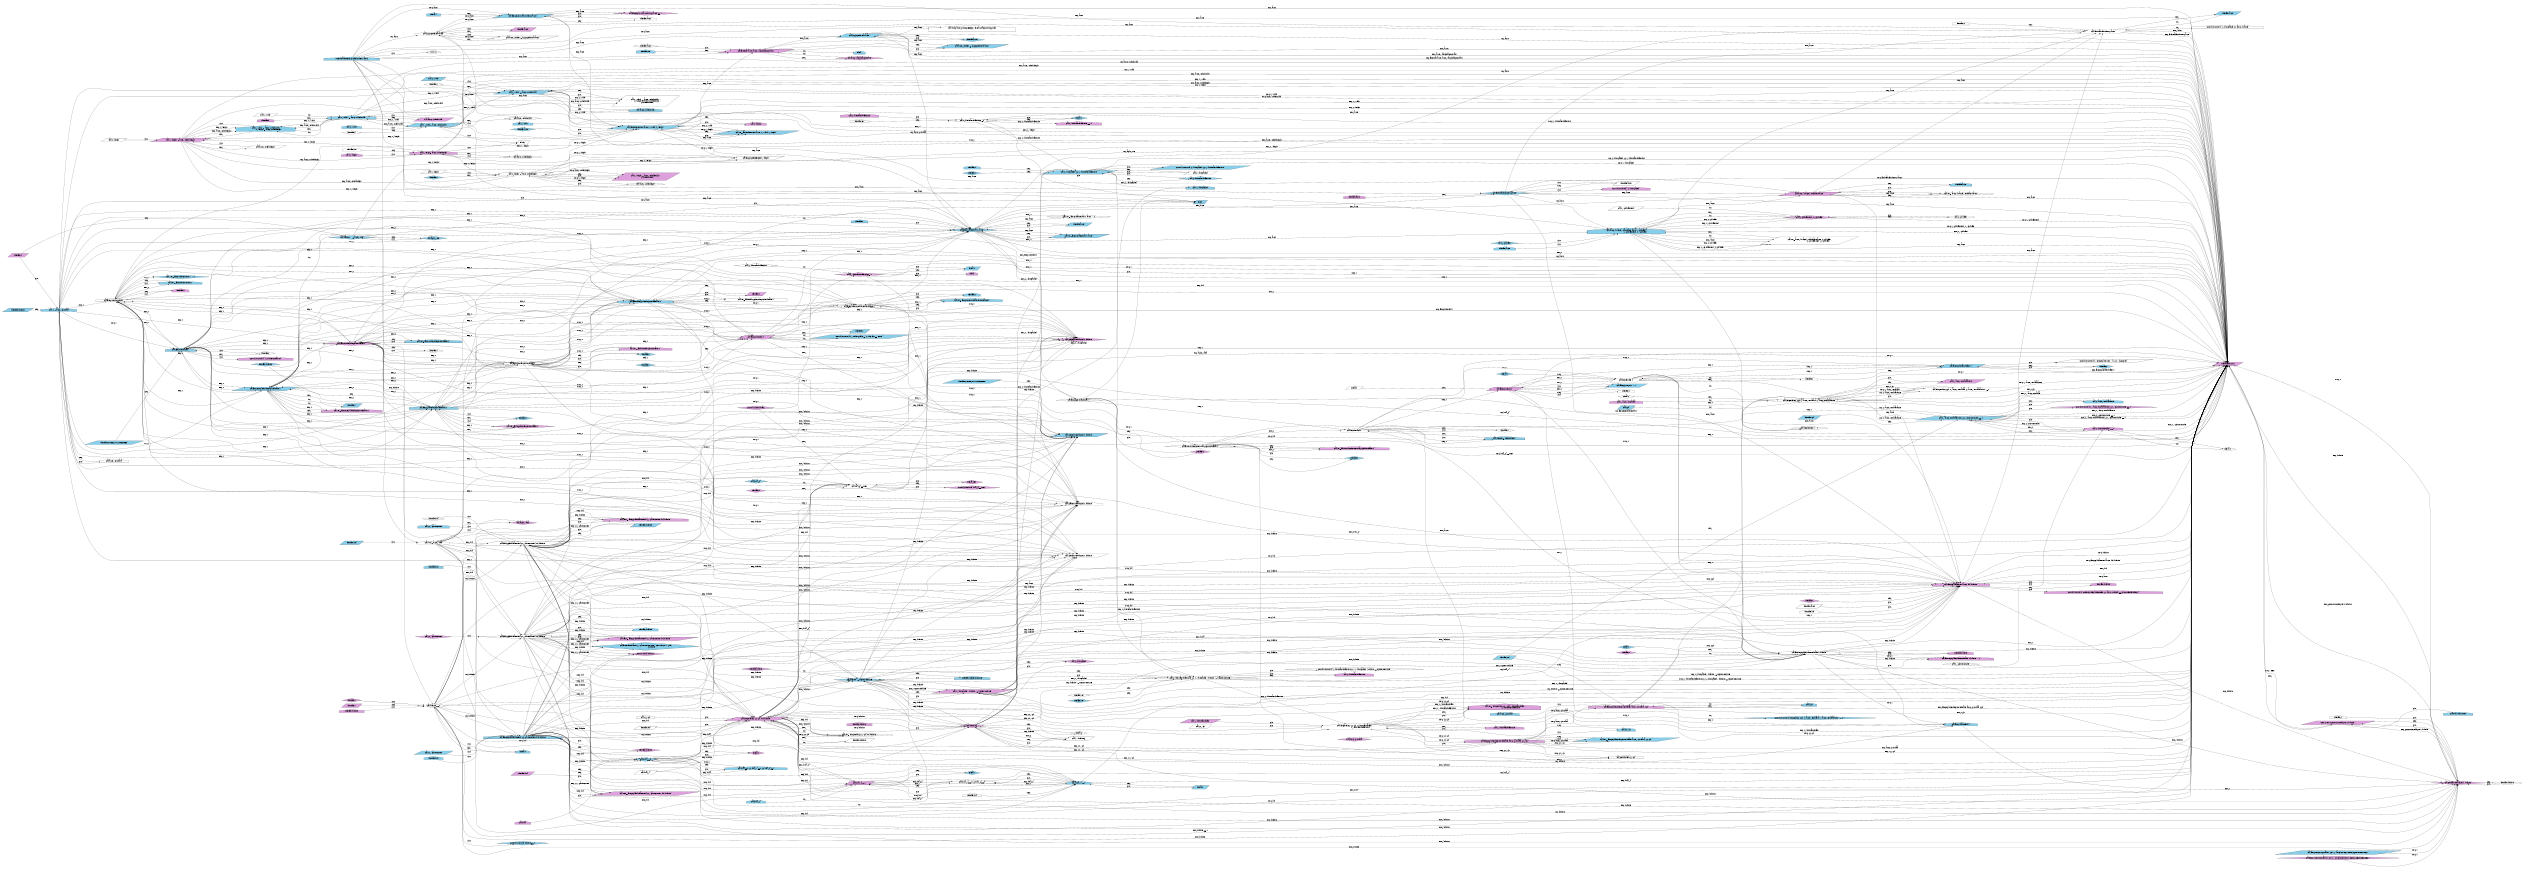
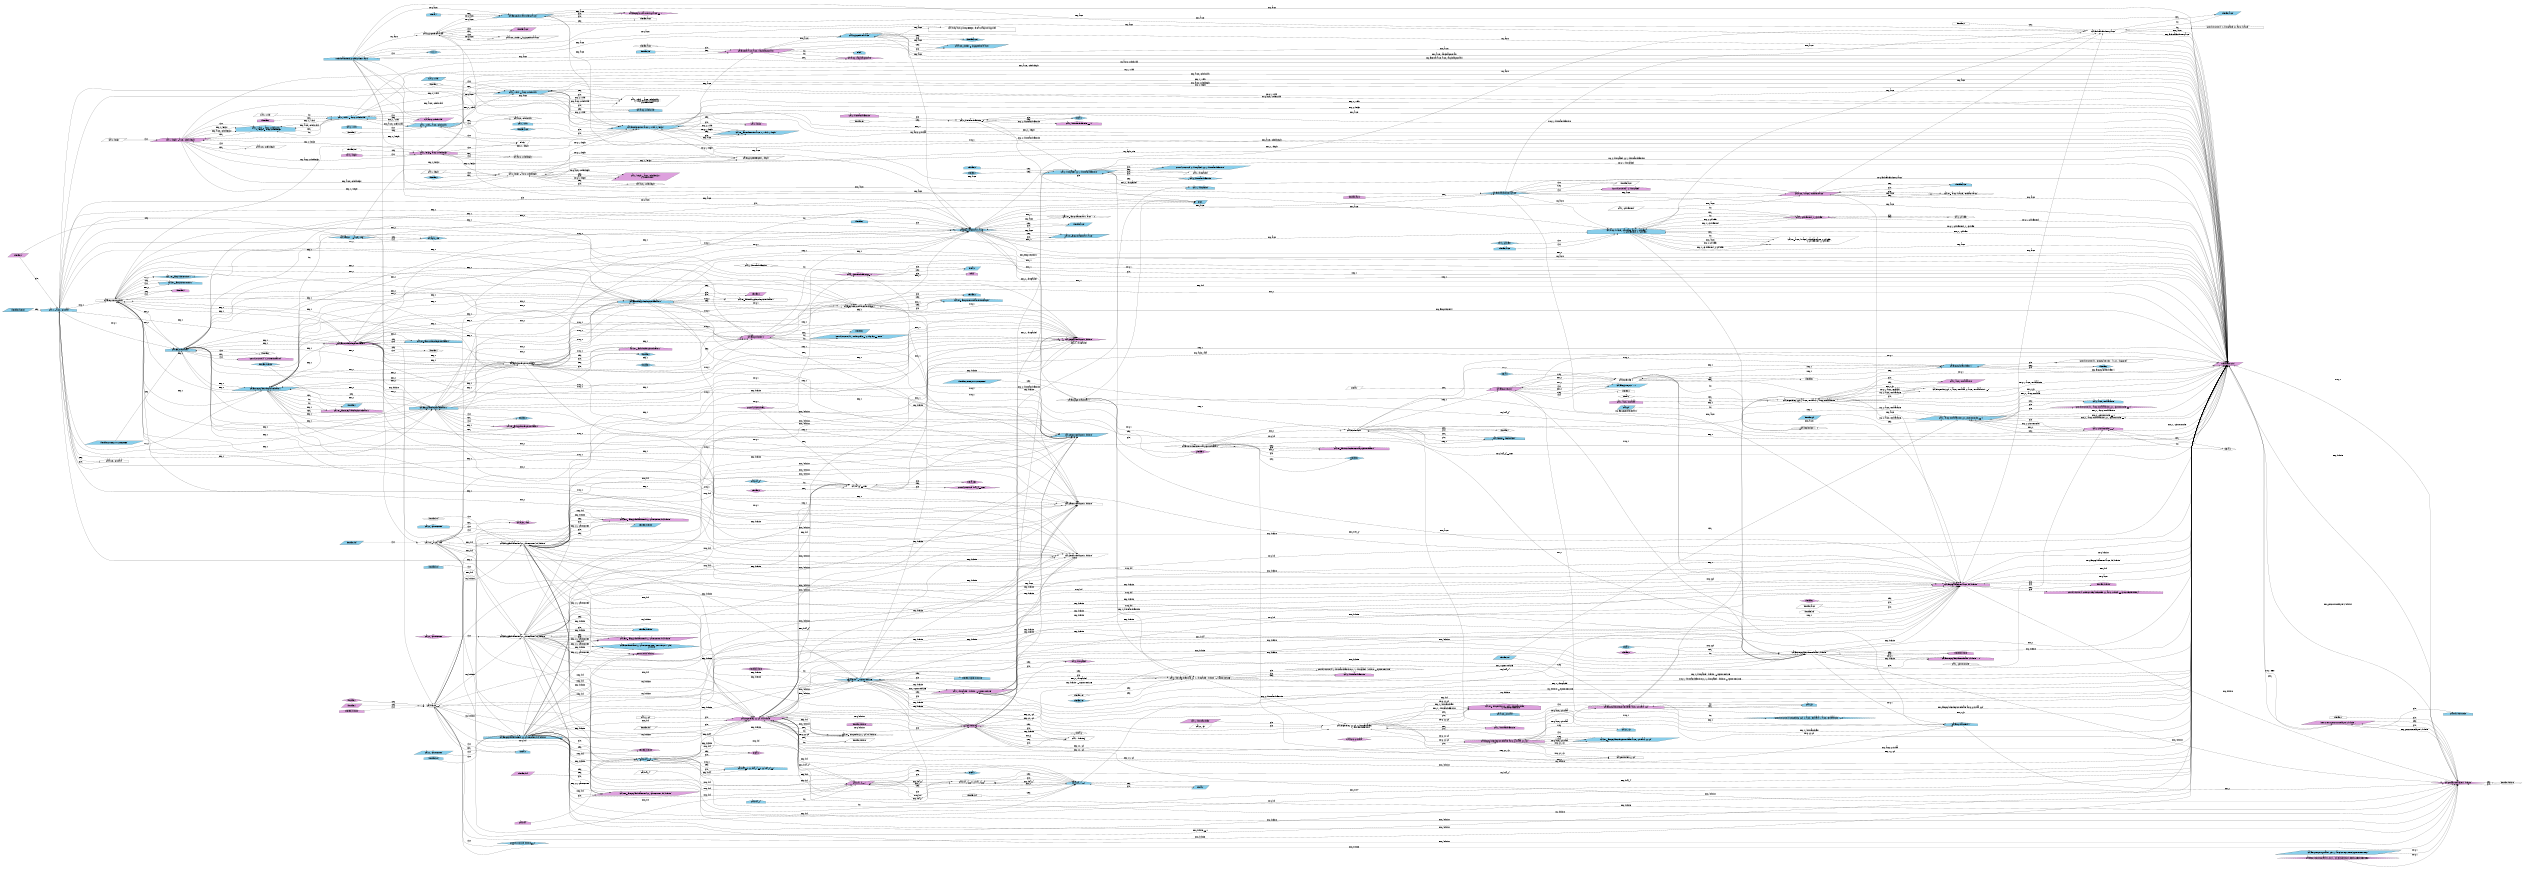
node "1000110": fillcolor white -> skyblue
edge "(Call,buf[i+1])" -> "(Call,init_get_bits8(&s->gb, buf, buf_size))": now "(Call,buf_size <= MAX_NVOP_SIZE)" -> "(Call,init_get_bits8(&s->gb, buf, buf_size))"
